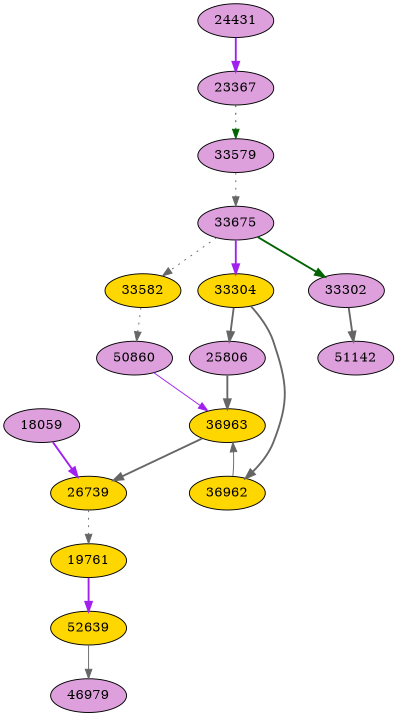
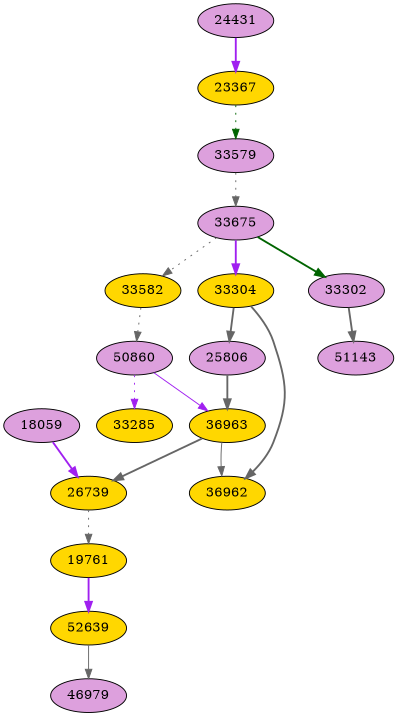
node "23367": fillcolor plum -> gold
node "51142": label "51142" -> "51143"
node "33285": added
edge "36962" -> "36963": reversed
